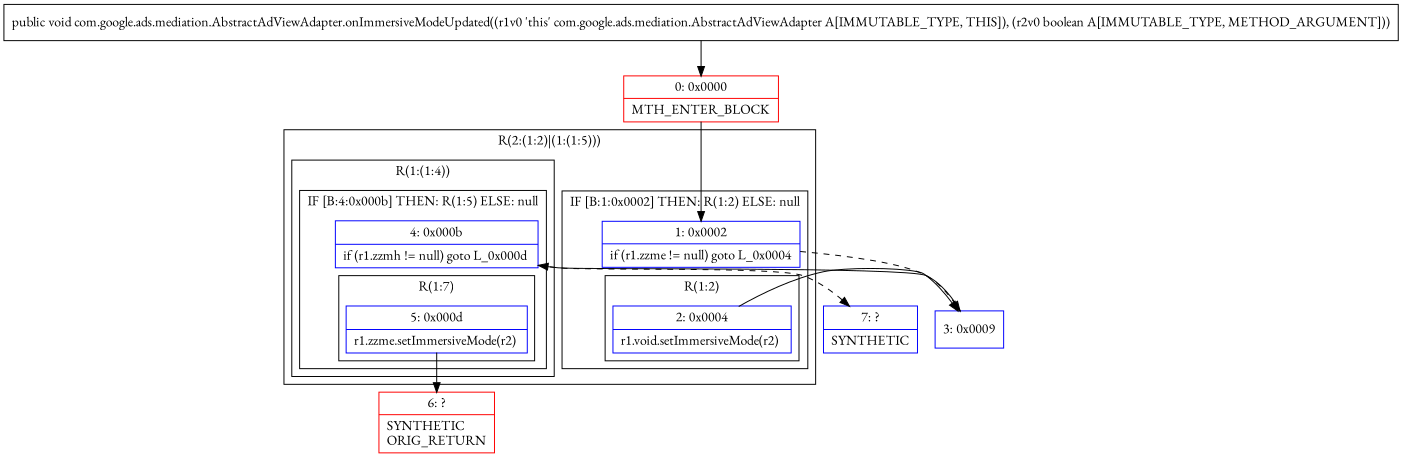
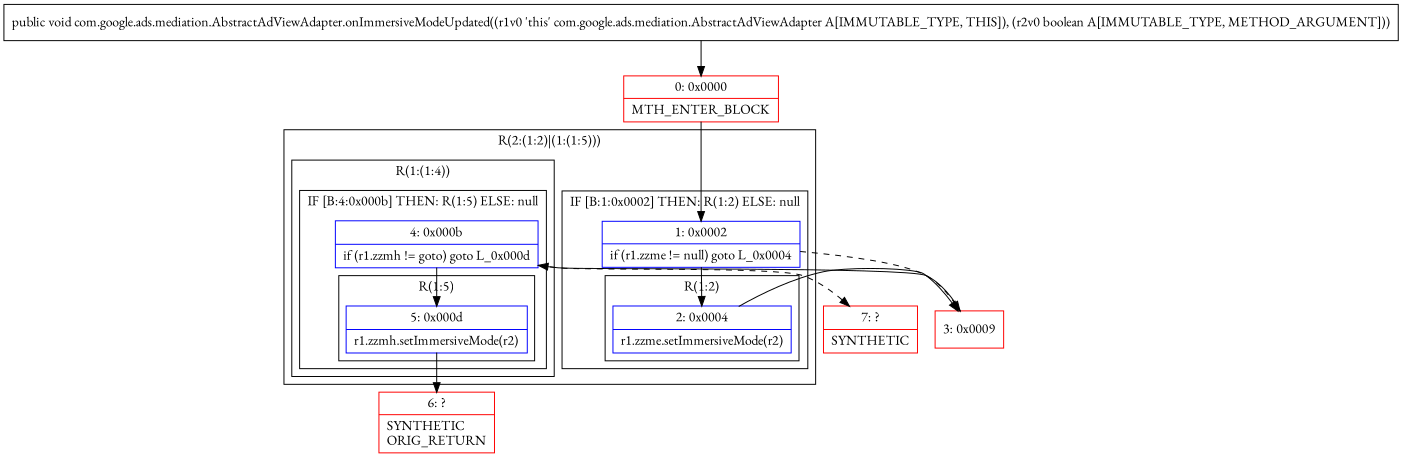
node "4: 0x000b": text "if (r1.zzmh != null) goto L_0x000d" -> "if (r1.zzmh != goto) goto L_0x000d"
edge "4: 0x000b" -> "5: 0x000d": added
edge "1: 0x0002" -> "2: 0x0004": added
cluster "R(1:7)": label "R(1:7)" -> "R(1:5)"
node "7: ?": color blue -> red
node "3: 0x0009": color blue -> red
node "5: 0x000d": text "r1.zzme.setImmersiveMode(r2)" -> "r1.zzmh.setImmersiveMode(r2)"
node "2: 0x0004": text "r1.void.setImmersiveMode(r2)" -> "r1.zzme.setImmersiveMode(r2)"
